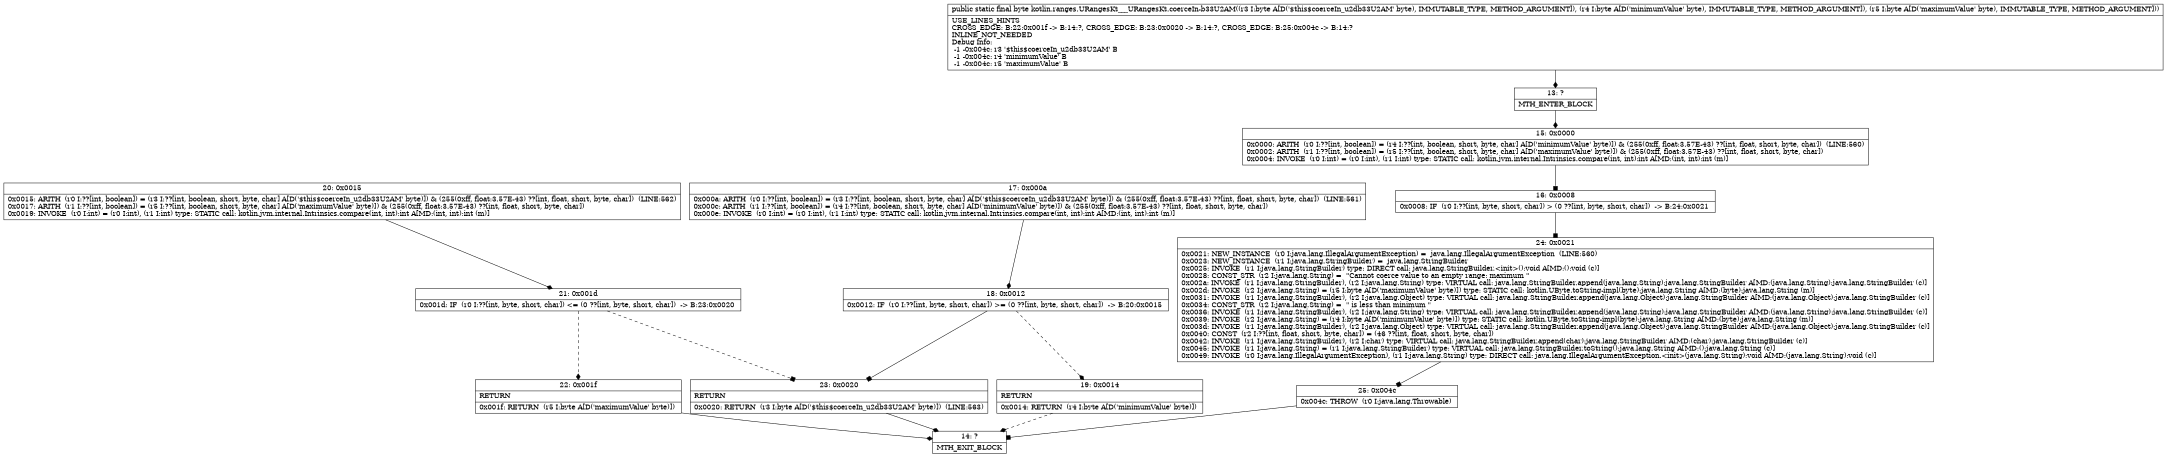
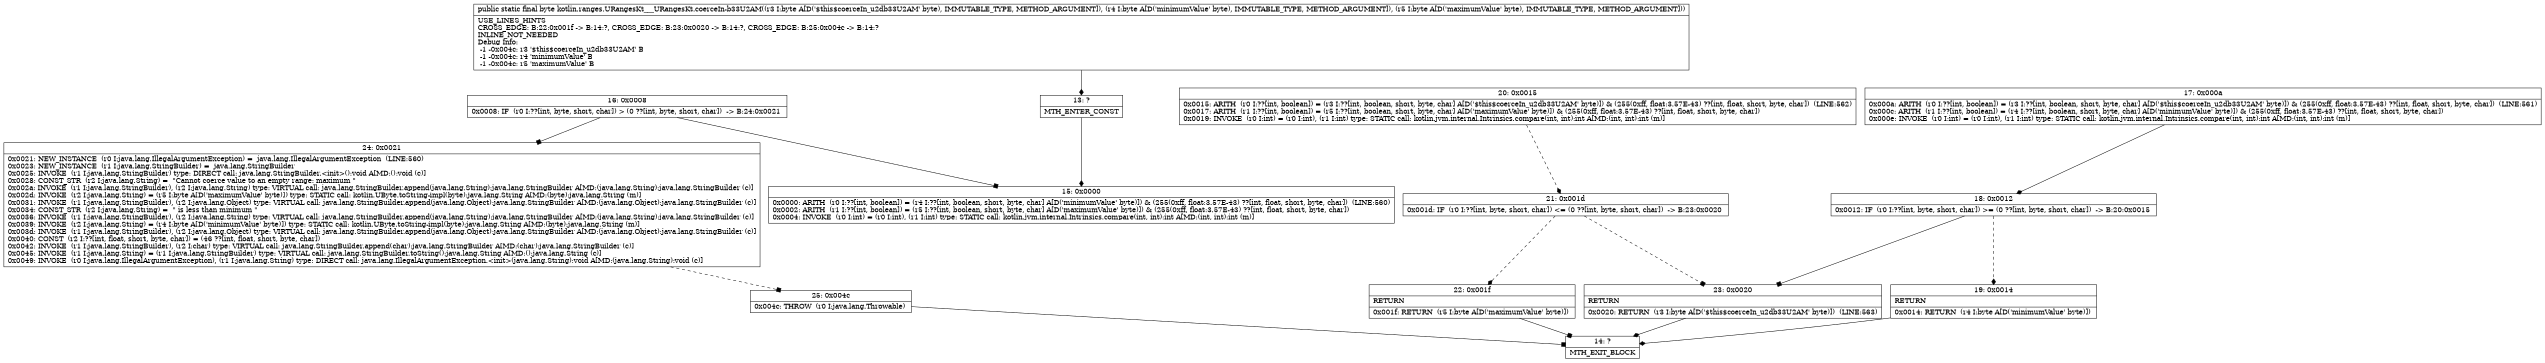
node "13: ?": text "MTH_ENTER_BLOCK" -> "MTH_ENTER_CONST"
edge "15: 0x0000" -> "16: 0x0008": reversed
edge "20: 0x0015" -> "21: 0x001d": style solid -> dashed
edge "24: 0x0021" -> "25: 0x004c": style solid -> dashed
edge "19: 0x0014" -> "14: ?": style dashed -> solid
edge "22: 0x001f" -> "14: ?": arrowhead diamond -> box
